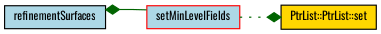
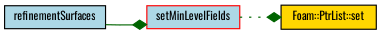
edge "setMinLevelFields" -> "refinementSurfaces": reversed
node "PtrList::PtrList::set": label "PtrList::PtrList::set" -> "Foam::PtrList::set"
